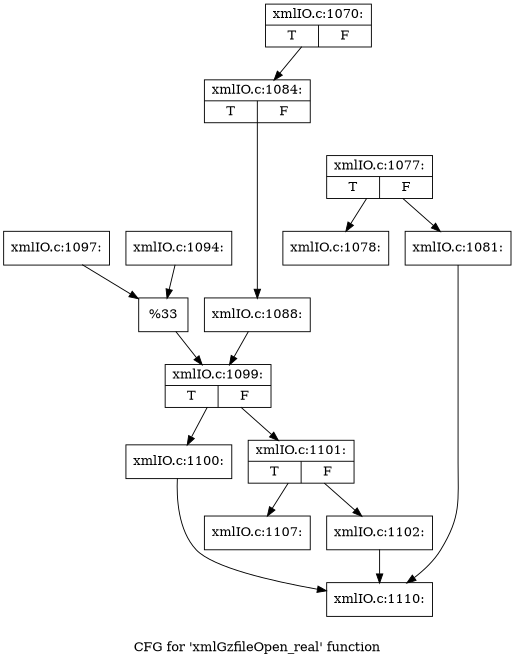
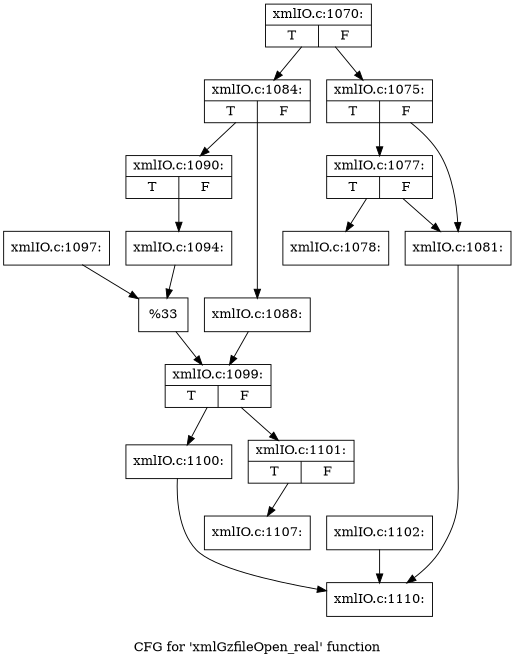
node "xmlIO.c:1075:": added
node "xmlIO.c:1090:": added
edge "xmlIO.c:1101:" -> "xmlIO.c:1102:": removed
